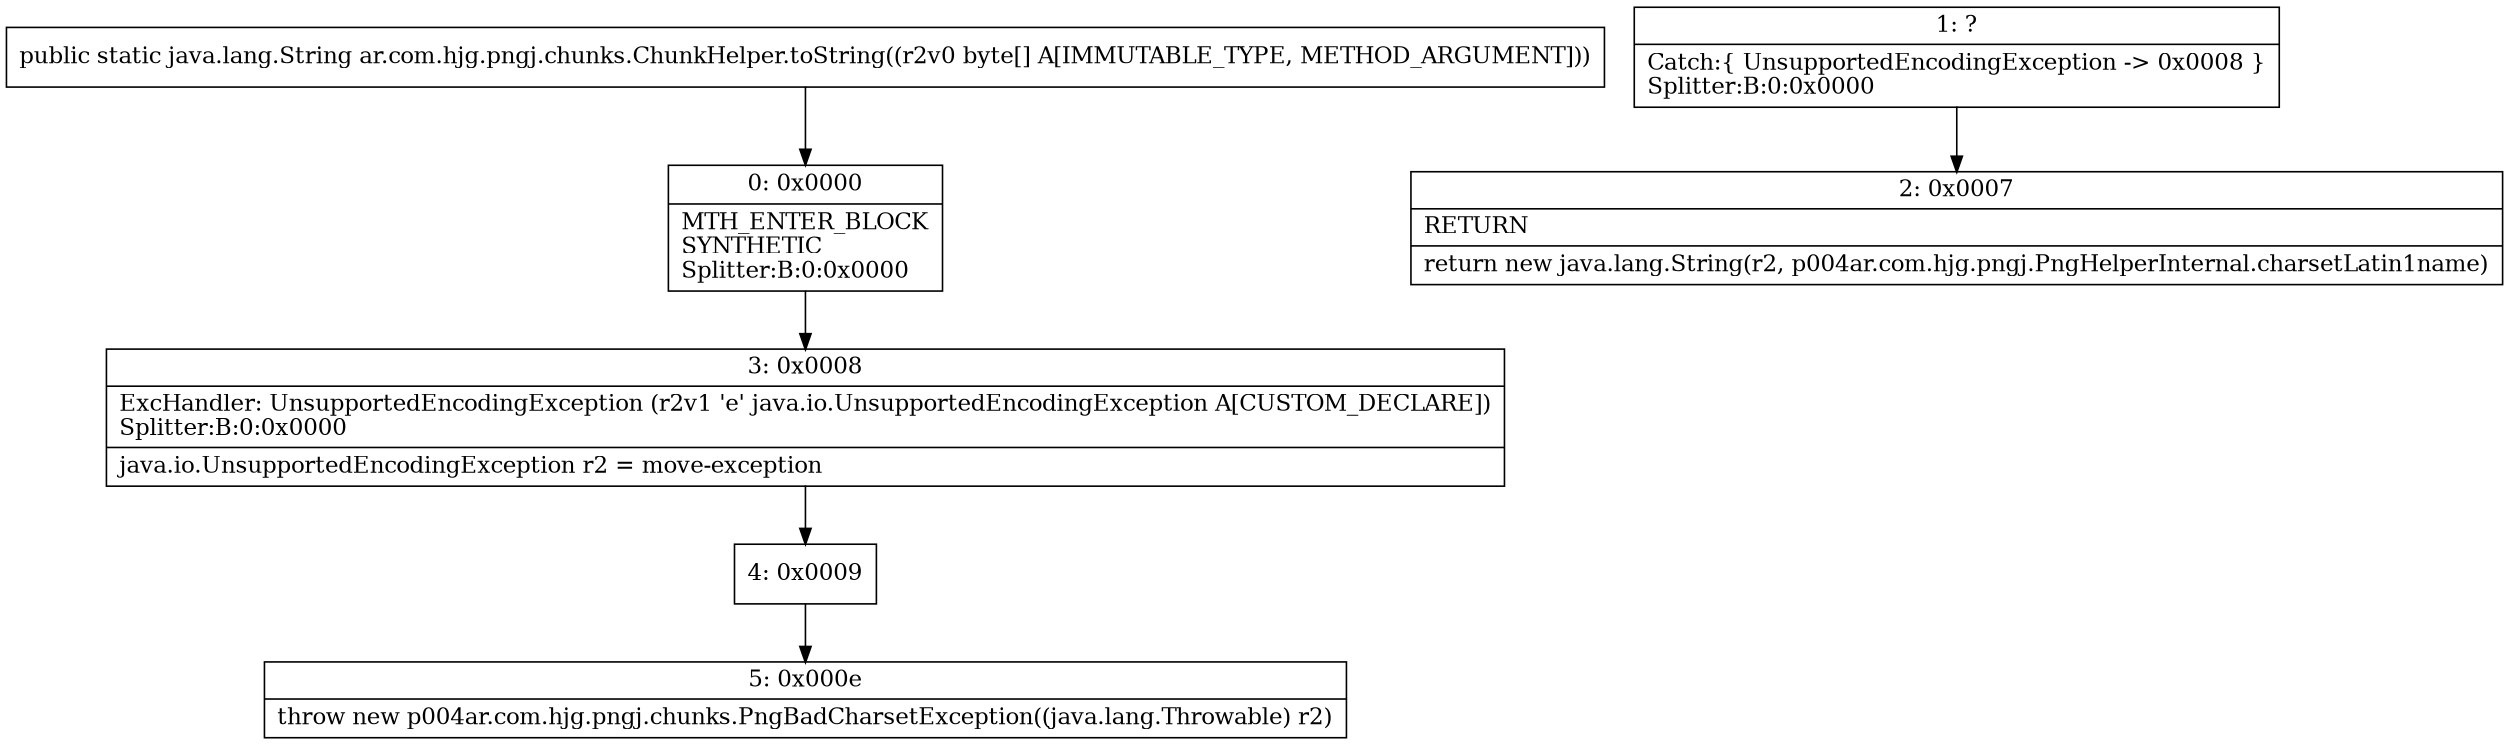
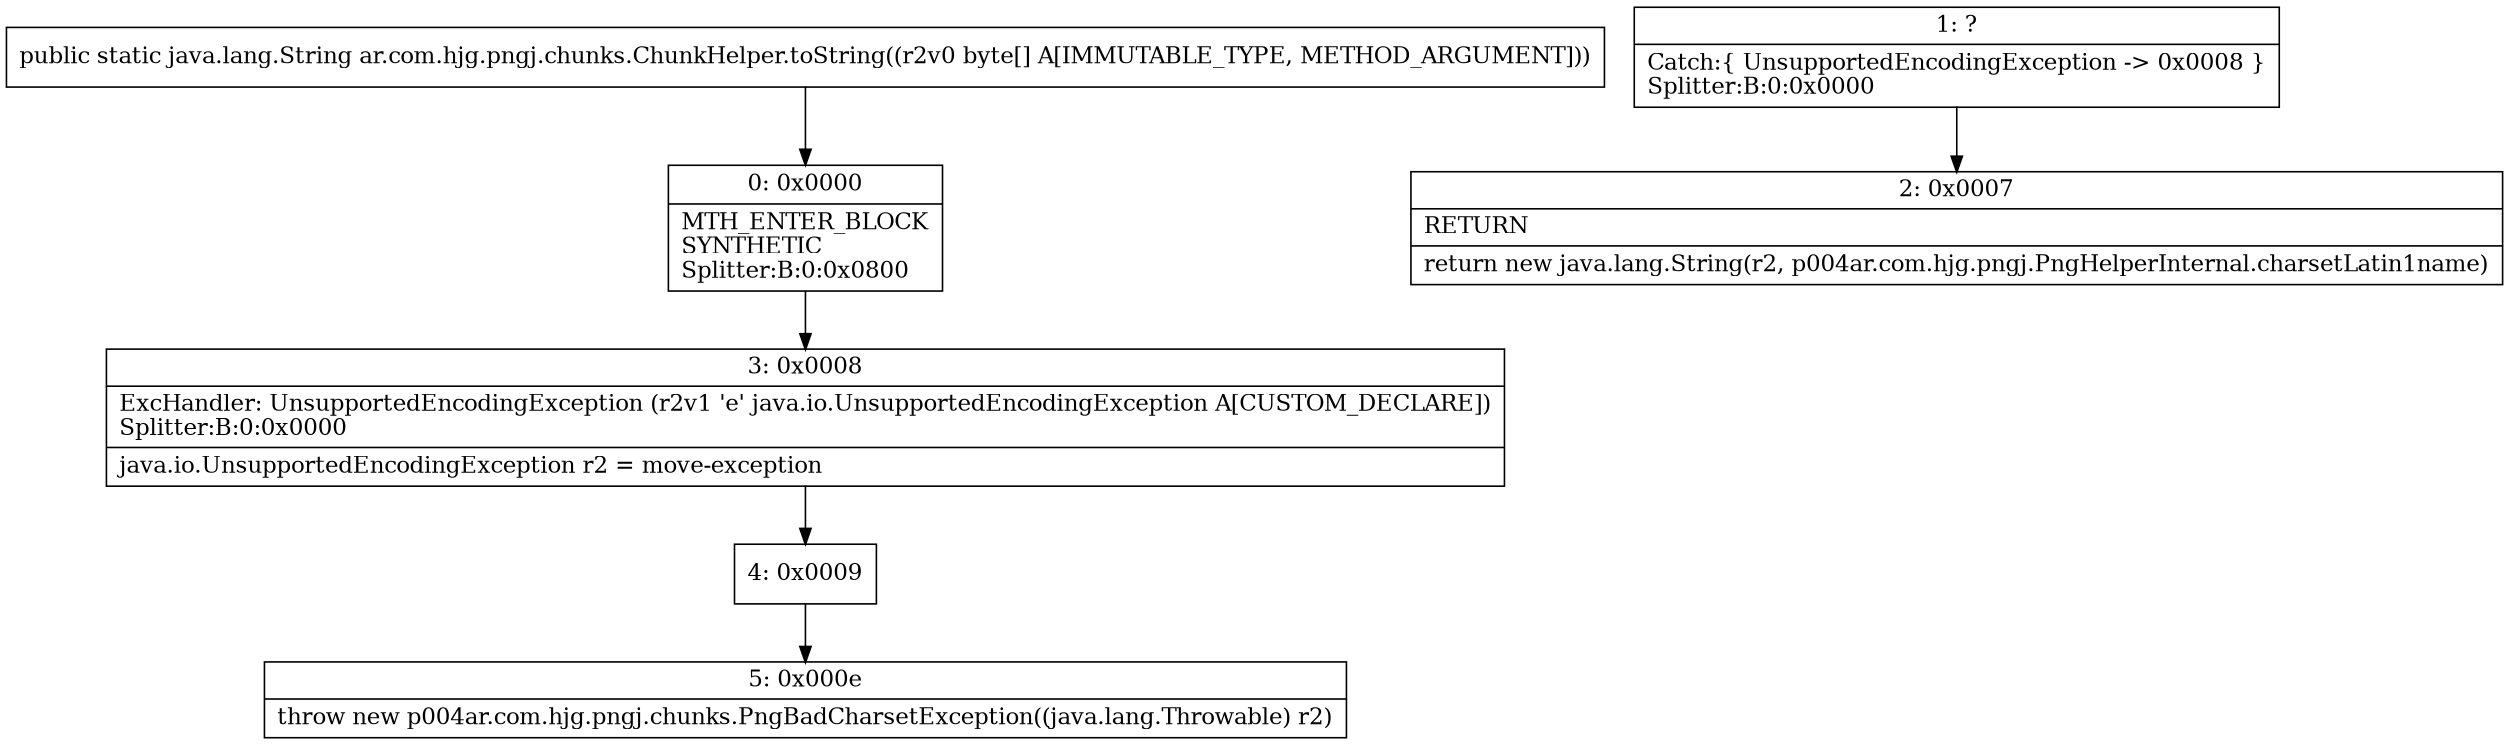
node "0: 0x0000": text "Splitter:B:0:0x0000" -> "Splitter:B:0:0x0800"
